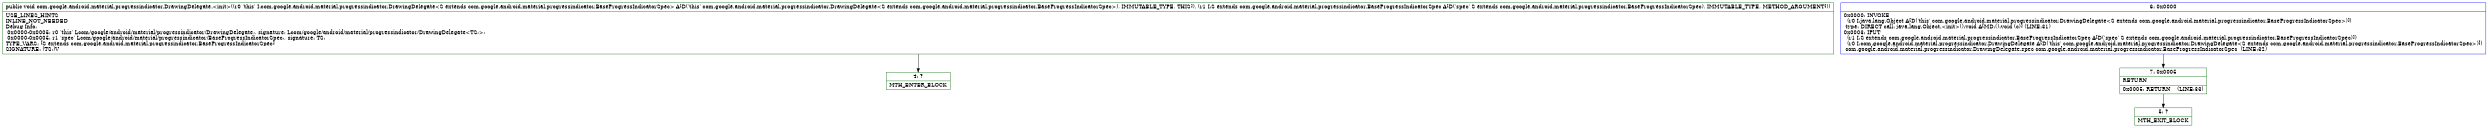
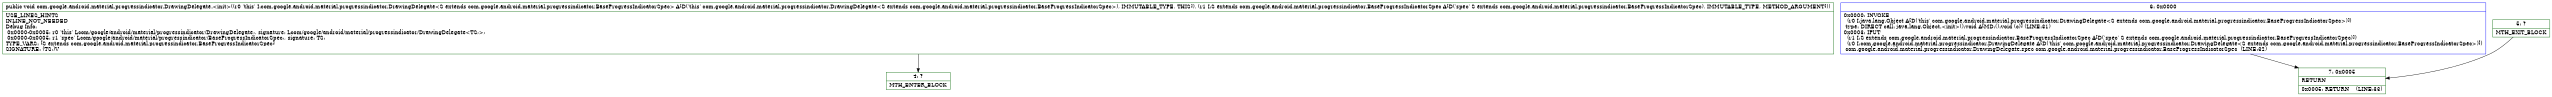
edge "7: 0x0005" -> "5: ?": reversed
